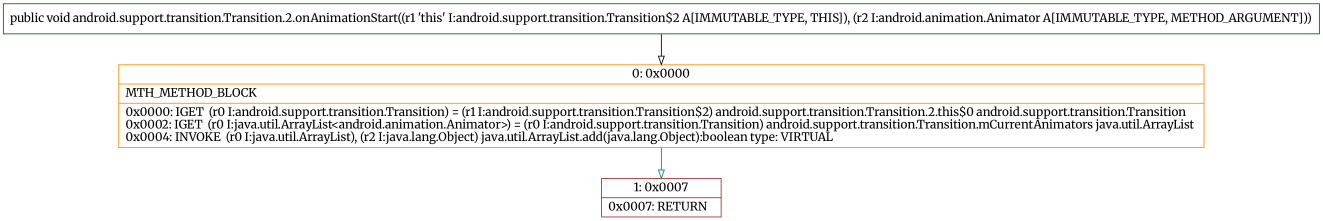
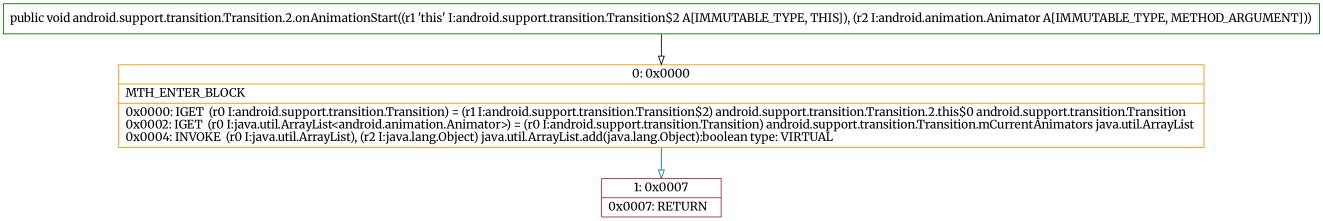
node "0: 0x0000": text "MTH_METHOD_BLOCK" -> "MTH_ENTER_BLOCK"
